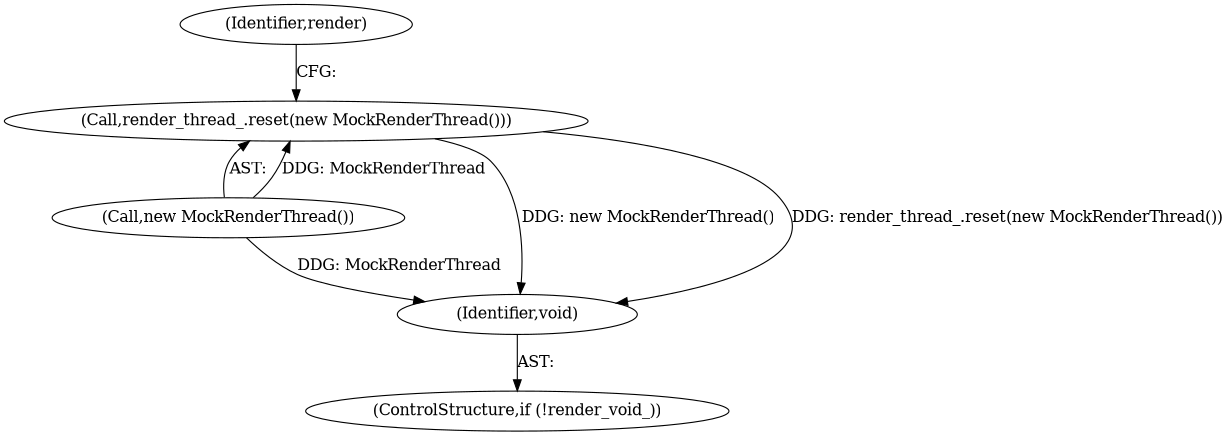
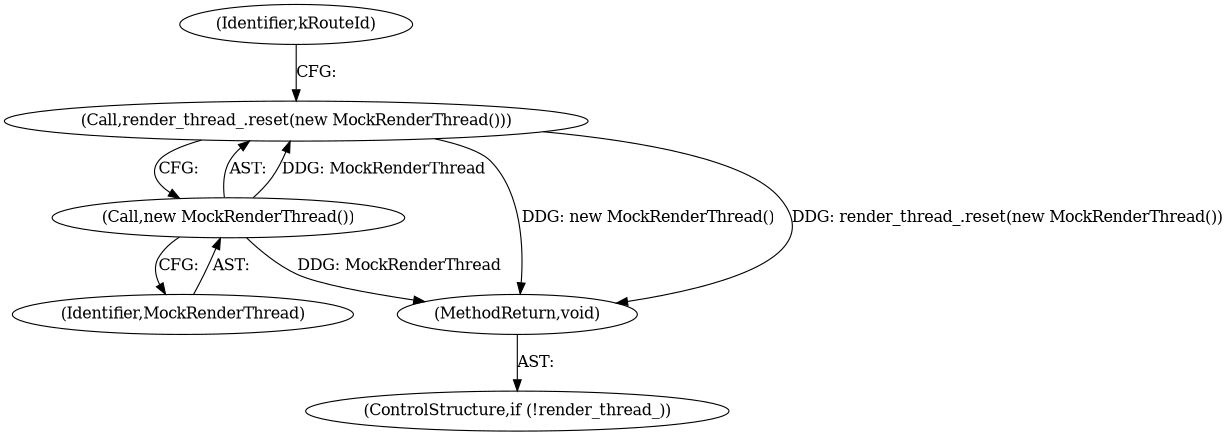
node "(Identifier,render)": label "(Identifier,render)" -> "(Identifier,kRouteId)"
edge "(Call,render_thread_.reset(new MockRenderThread()))" -> "(Call,new MockRenderThread())": added, label "CFG:"
node "(Identifier,MockRenderThread)": added
node "(Identifier,void)": label "(Identifier,void)" -> "(MethodReturn,void)"
node "(ControlStructure,if (!render_void_))": label "(ControlStructure,if (!render_void_))" -> "(ControlStructure,if (!render_thread_))"
